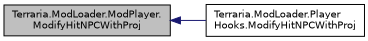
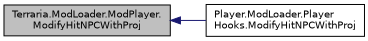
node "Terraria.ModLoader.Player Hooks.ModifyHitNPCWithProj": label "Terraria.ModLoader.Player Hooks.ModifyHitNPCWithProj" -> "Player.ModLoader.Player Hooks.ModifyHitNPCWithProj"
